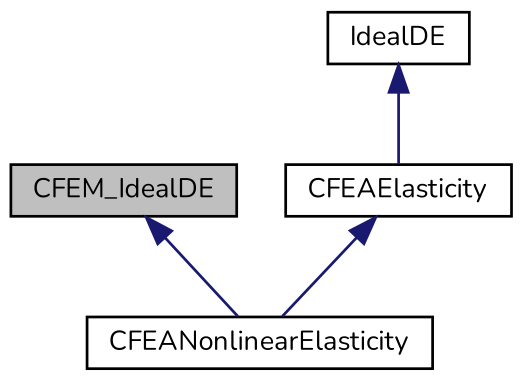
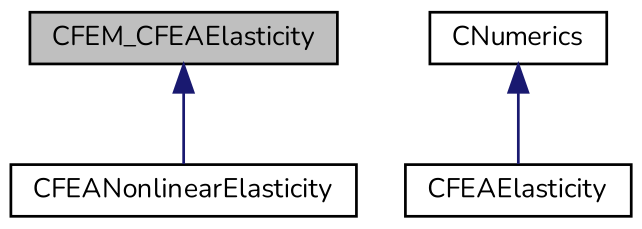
node "IdealDE": label "IdealDE" -> "CNumerics"
node "CFEM_IdealDE": label "CFEM_IdealDE" -> "CFEM_CFEAElasticity"
edge "CFEANonlinearElasticity" -> "CFEAElasticity": removed
